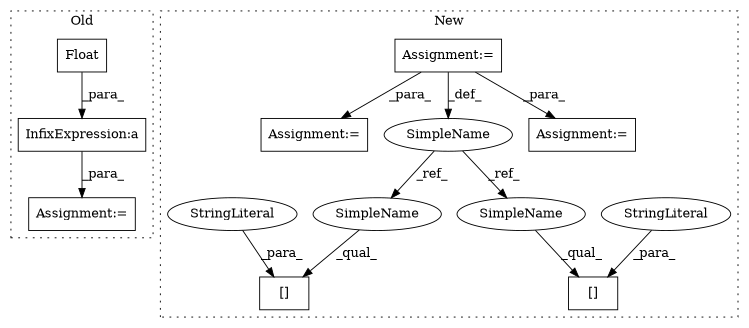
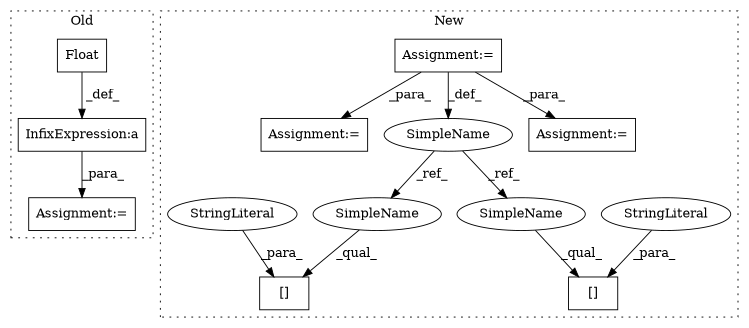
edge "Float" -> "InfixExpression:a": label "_para_" -> "_def_"
